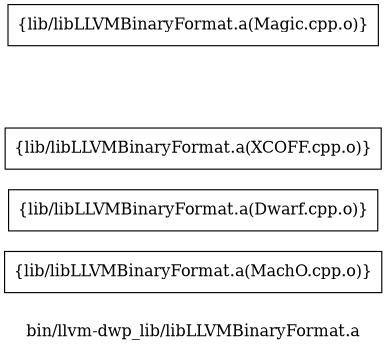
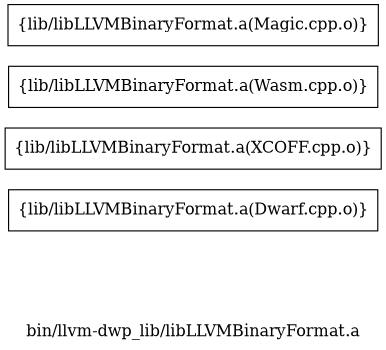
node "{lib/libLLVMBinaryFormat.a(Wasm.cpp.o)}": added
node "{lib/libLLVMBinaryFormat.a(MachO.cpp.o)}": removed
